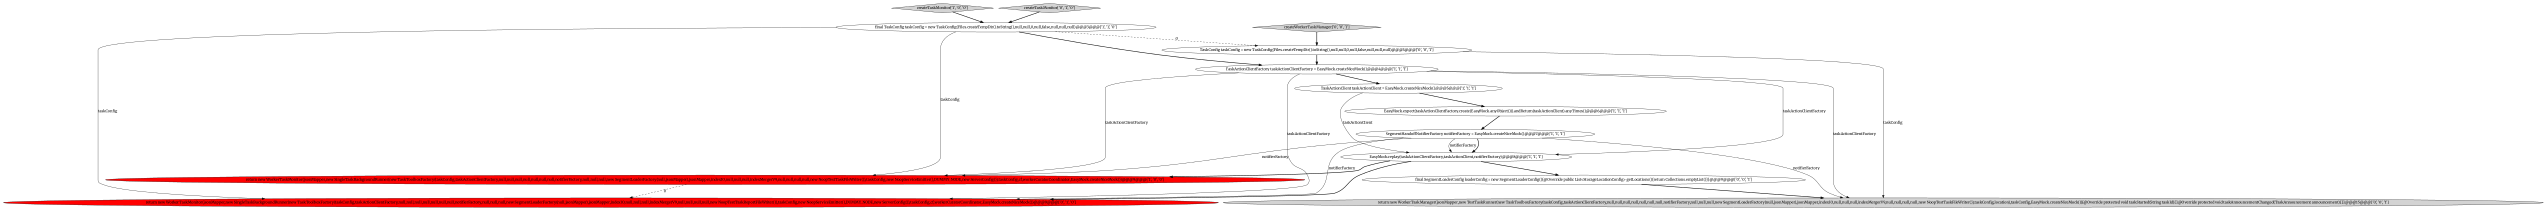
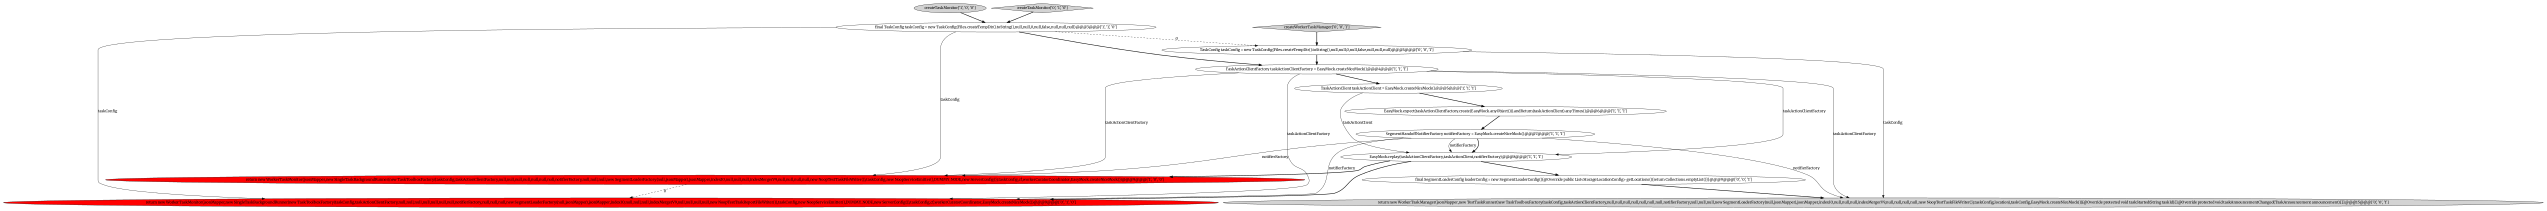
node "createTaskMonitor['1', '0', '0']": shape diamond -> ellipse
